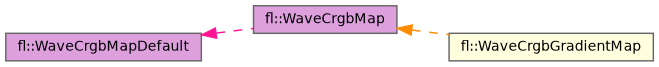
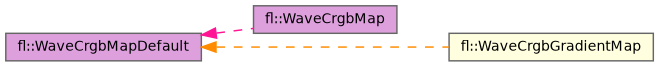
edge "fl::WaveCrgbGradientMap" -> "fl::WaveCrgbMap": now "fl::WaveCrgbGradientMap" -> "fl::WaveCrgbMapDefault"
